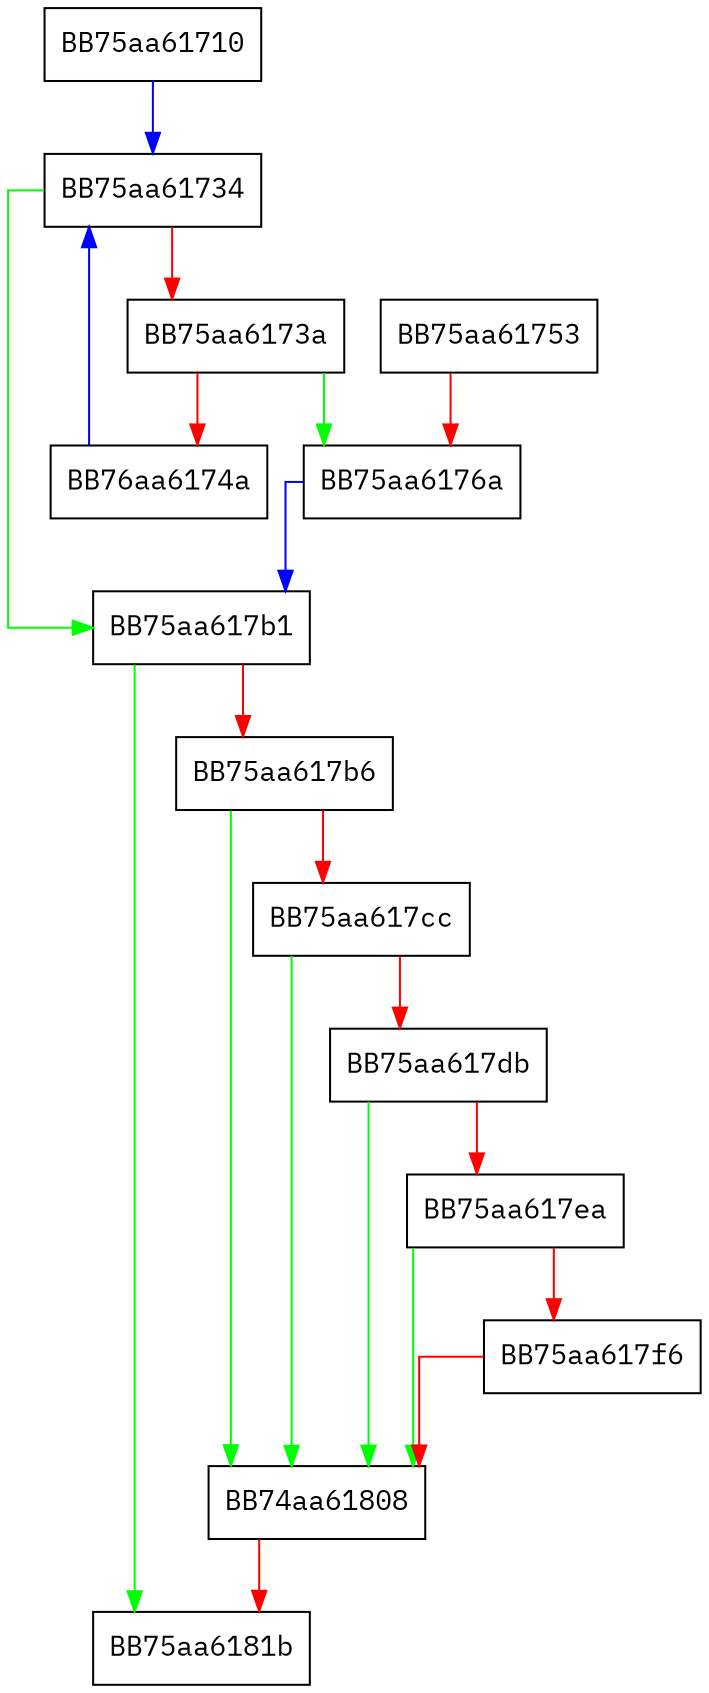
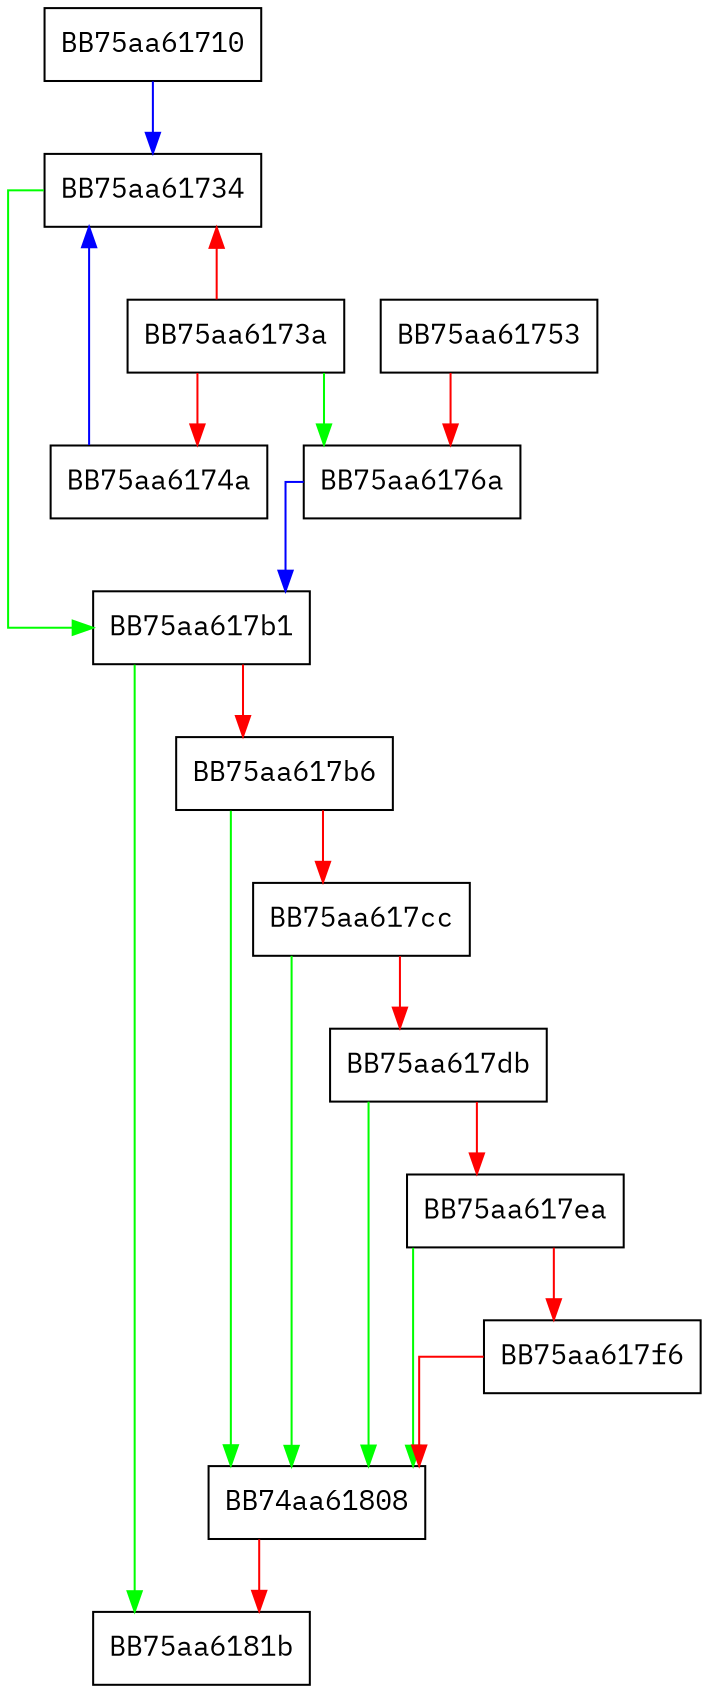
edge "BB75aa61734" -> "BB75aa6173a": reversed
node "BB76aa6174a": label "BB76aa6174a" -> "BB75aa6174a"
